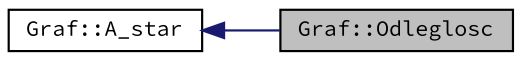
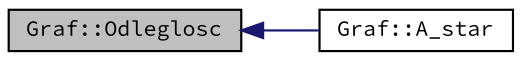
edge "Graf::Odleglosc" -> "Graf::A_star": reversed
